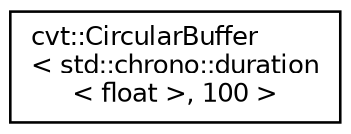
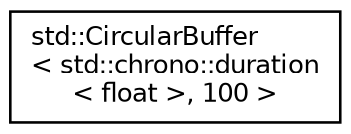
node "cvt::CircularBuffer < std::chrono::duration < float >, 100 >": label "cvt::CircularBuffer < std::chrono::duration < float >, 100 >" -> "std::CircularBuffer < std::chrono::duration < float >, 100 >"
